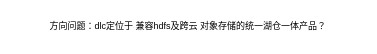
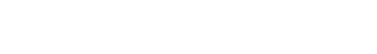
node "方向问题：dlc定位于 兼容hdfs及跨云 对象存储的统一湖仓一体产品？": removed
